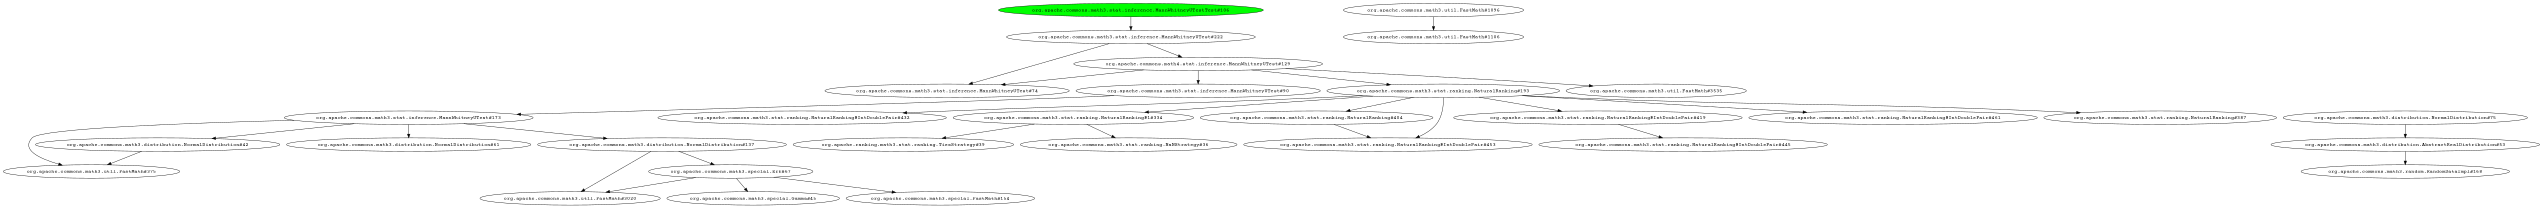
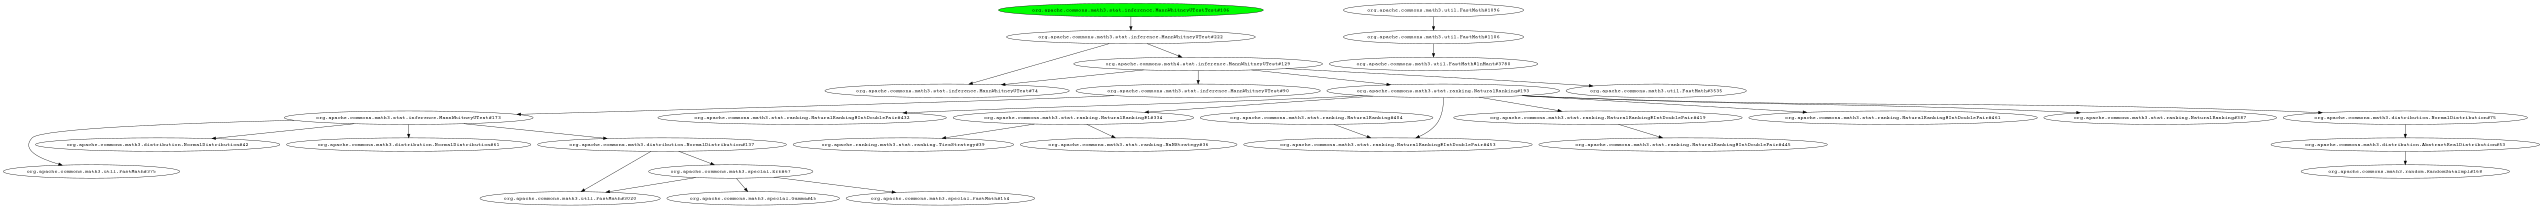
node "org.apache.commons.math3.util.FastMath$lnMant#3780": added
edge "org.apache.commons.math3.stat.ranking.NaturalRanking#193" -> "org.apache.commons.math3.stat.ranking.NaturalRanking#404": now "org.apache.commons.math3.stat.ranking.NaturalRanking#193" -> "org.apache.commons.math3.distribution.NormalDistribution#75"
edge "org.apache.commons.math3.distribution.NormalDistribution#42" -> "org.apache.commons.math3.util.FastMath#375": removed
